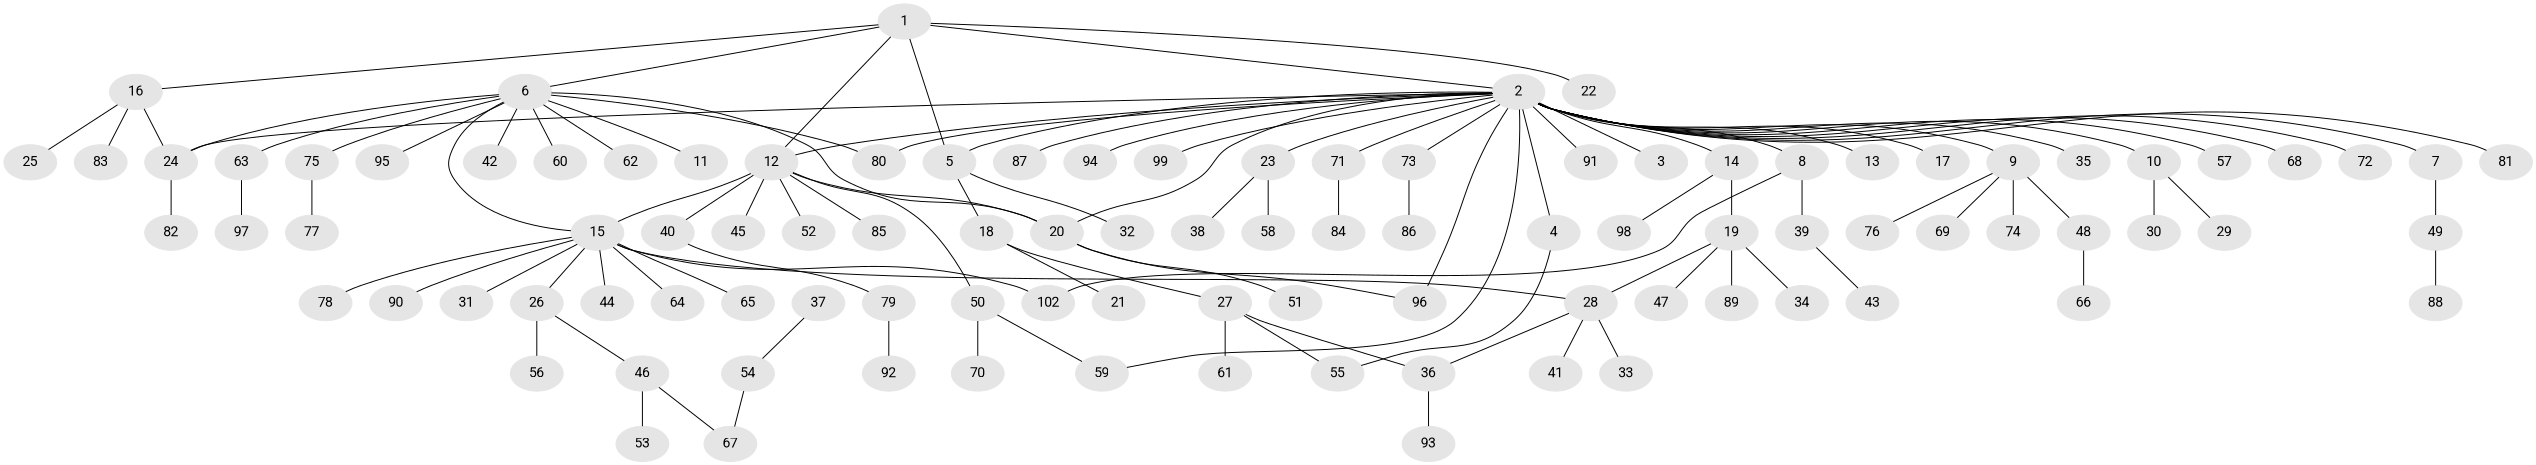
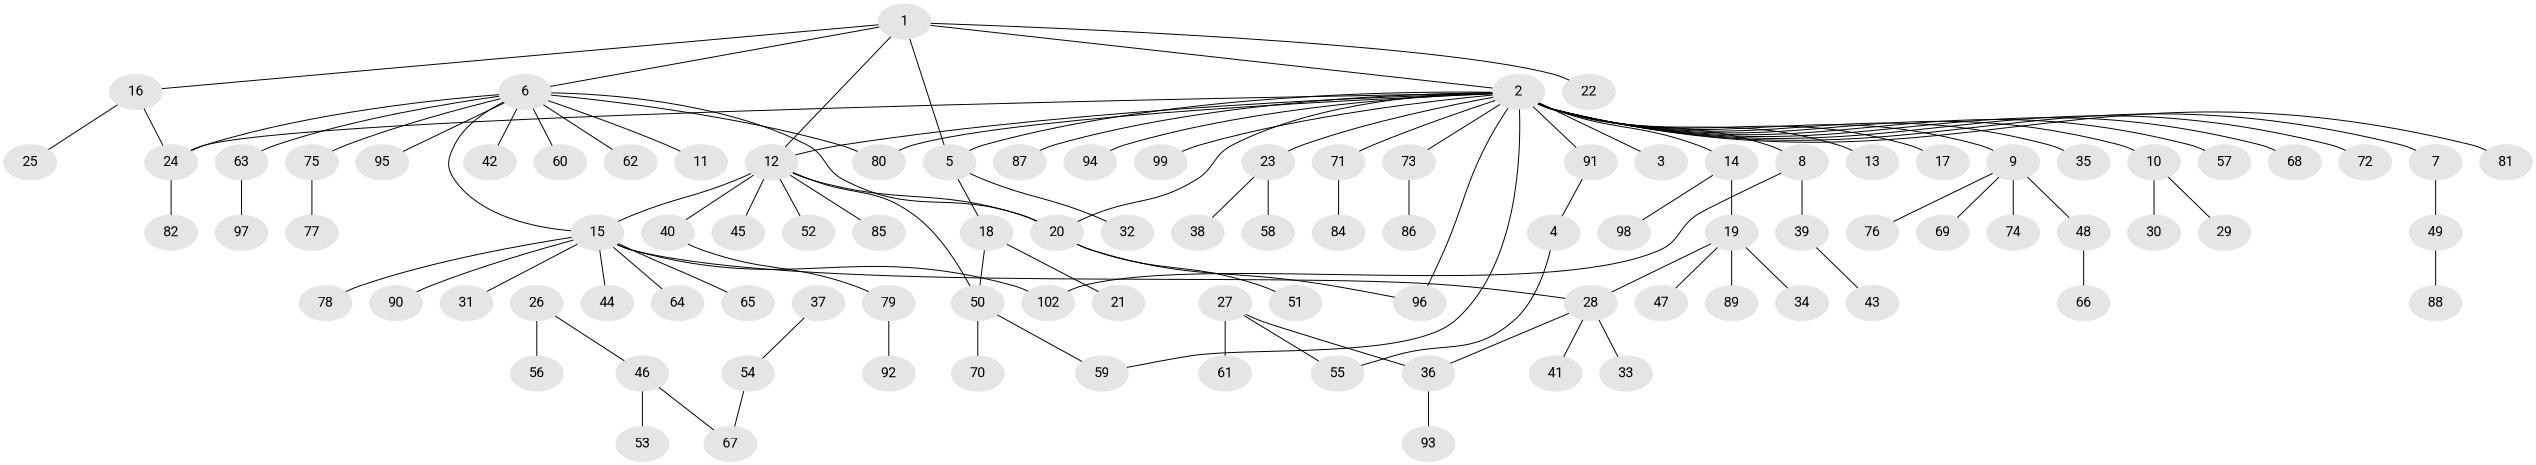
node "83": removed
edge "2" -- "4": now "91" -- "4"
edge "15" -- "26": removed
edge "18" -- "27": now "18" -- "50"
